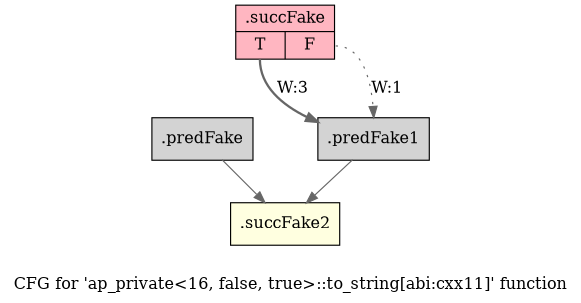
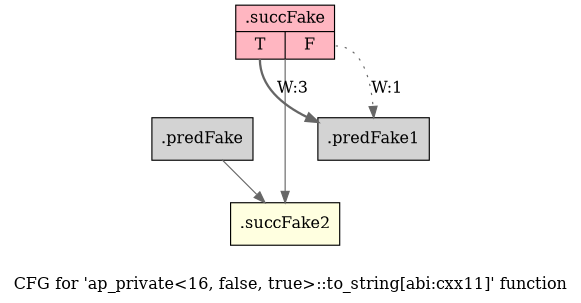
edge ".predFake1" -> ".succFake2": now ".succFake" -> ".succFake2"
